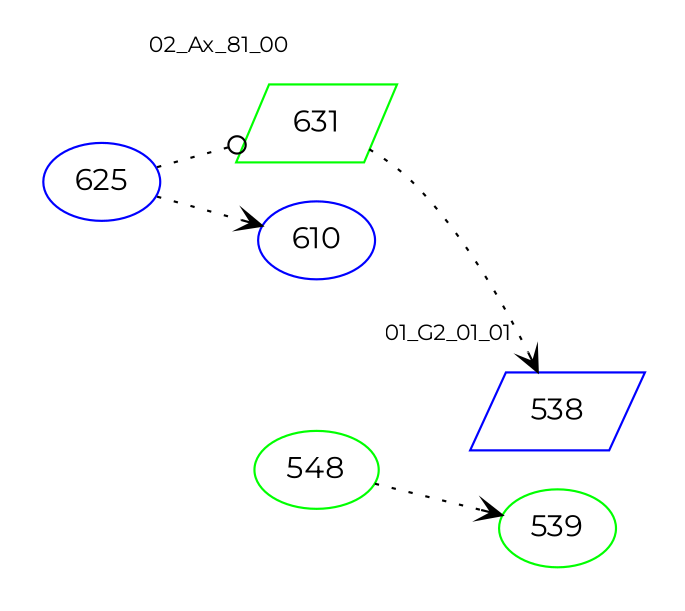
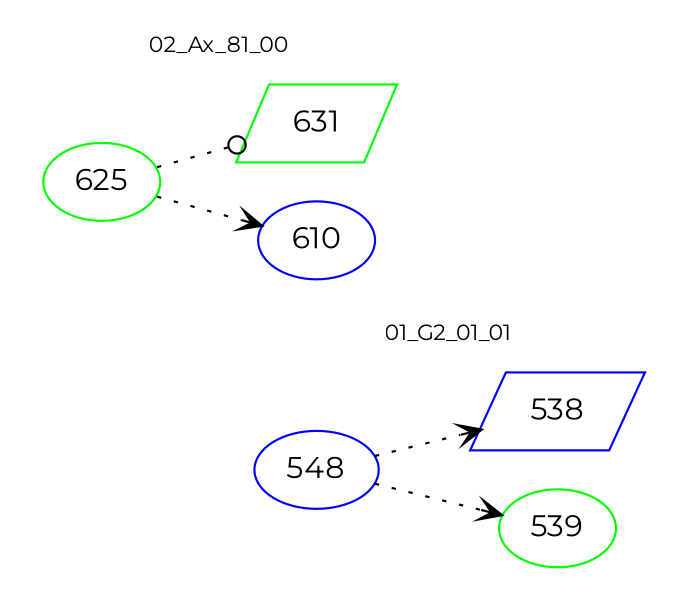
node "625": color blue -> green
edge "631" -> "538": now "548" -> "538"
node "548": color green -> blue
